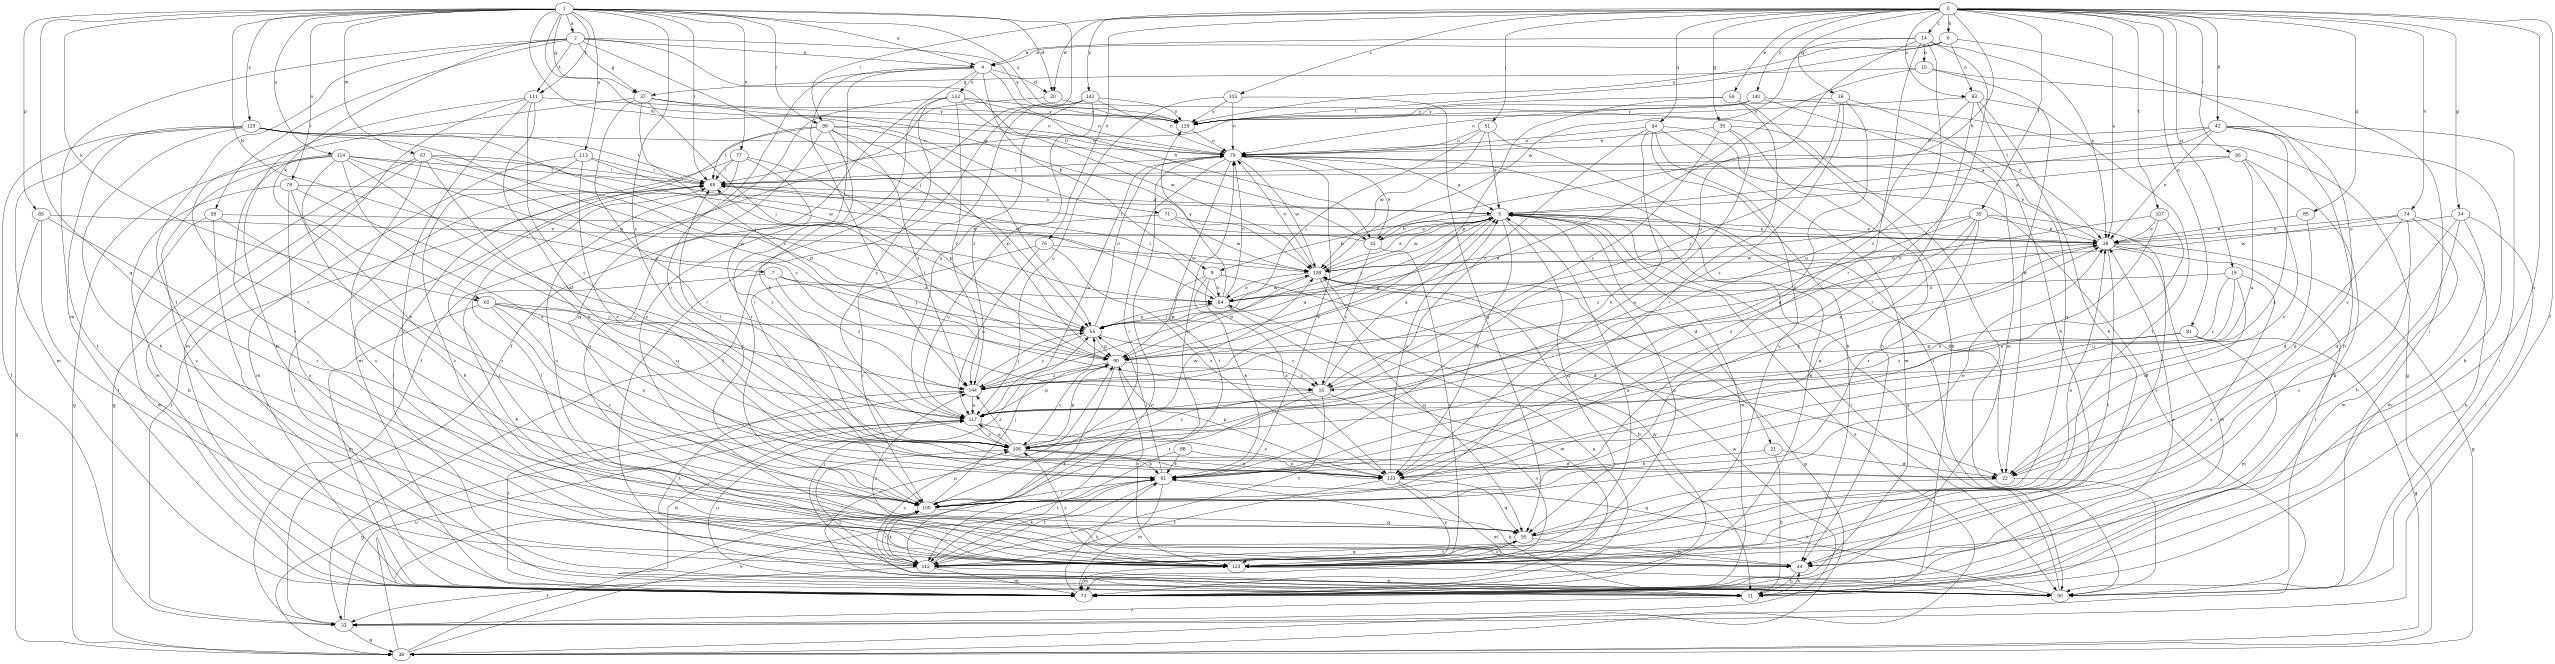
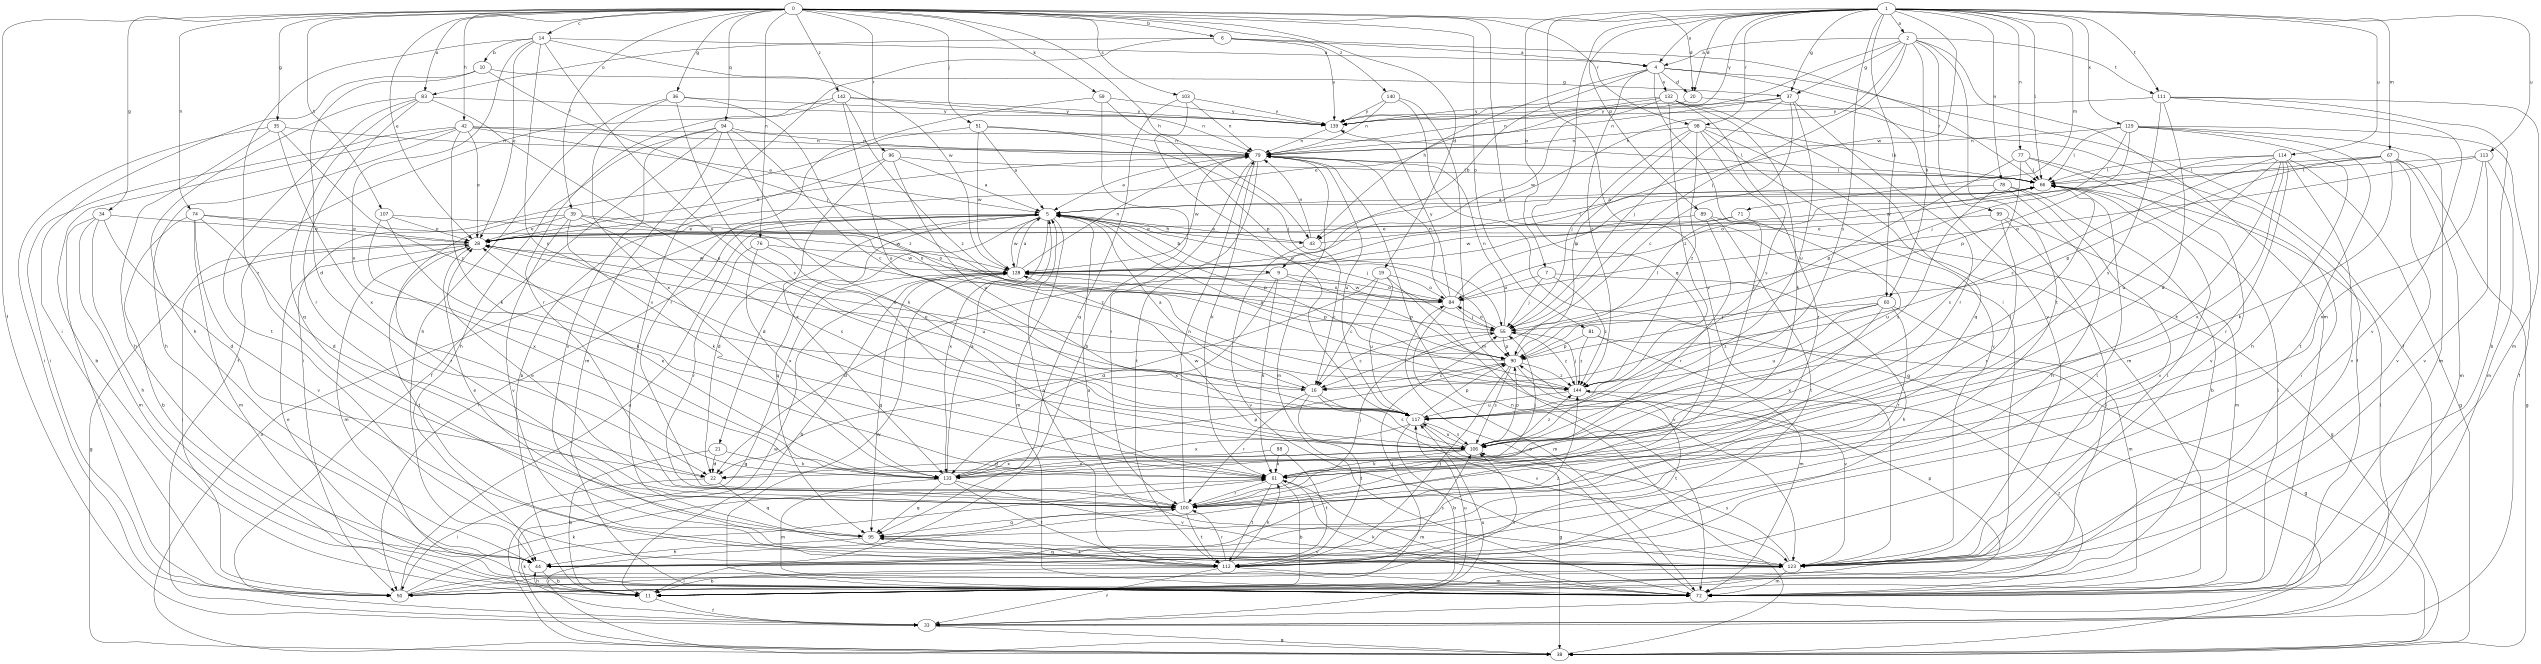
node "85": removed
